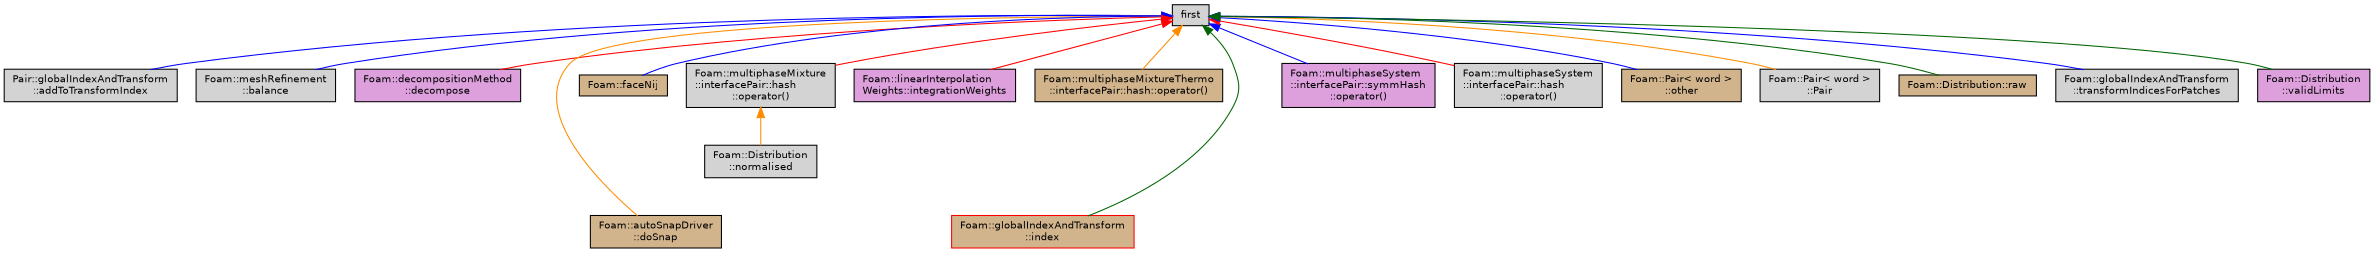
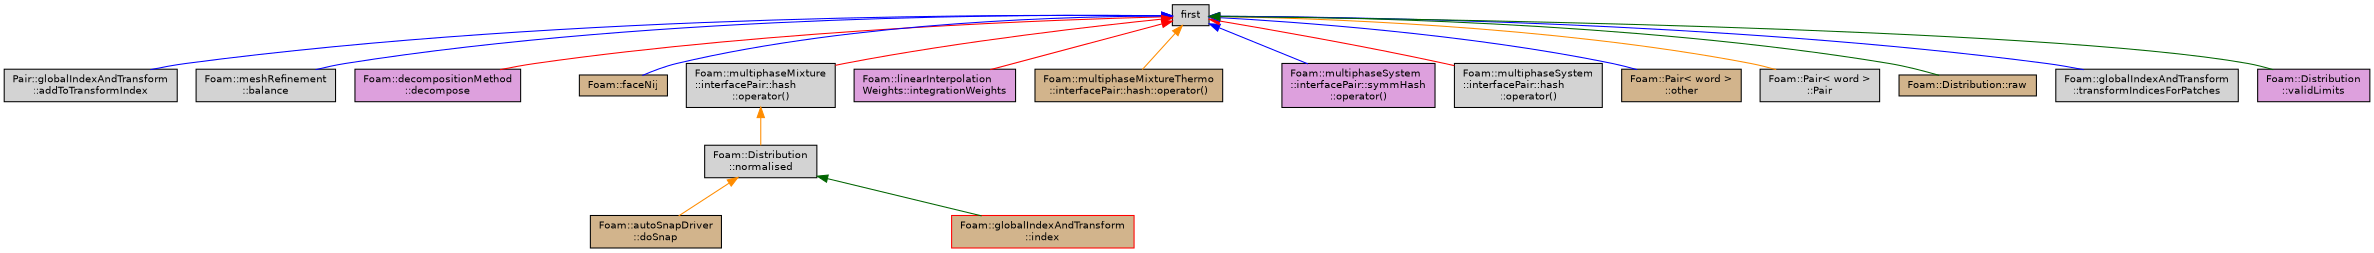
edge "Foam::autoSnapDriver ::doSnap" -> "first": now "Foam::autoSnapDriver ::doSnap" -> "Foam::Distribution ::normalised"
edge "Foam::globalIndexAndTransform ::index" -> "first": now "Foam::globalIndexAndTransform ::index" -> "Foam::Distribution ::normalised"
